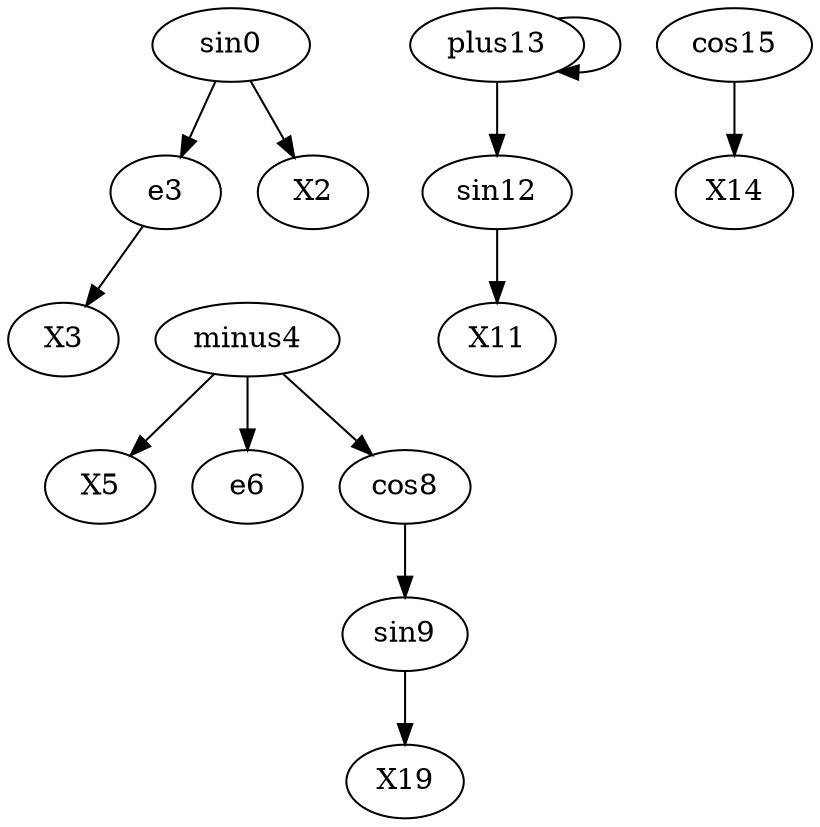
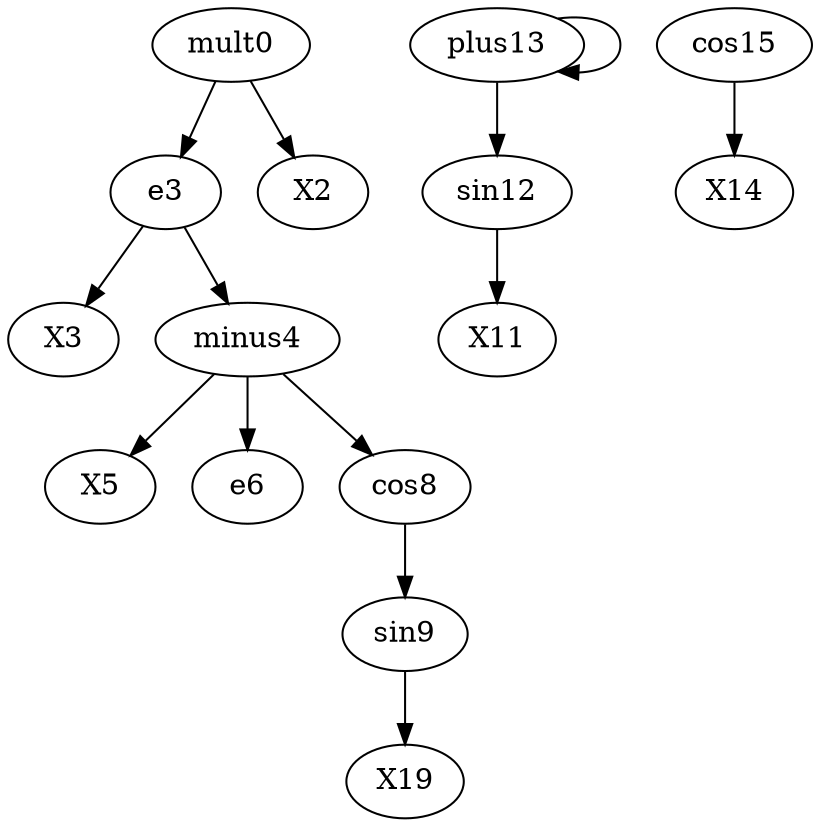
node "sin0": label "sin0" -> "mult0"
edge "e3" -> "minus4": added
